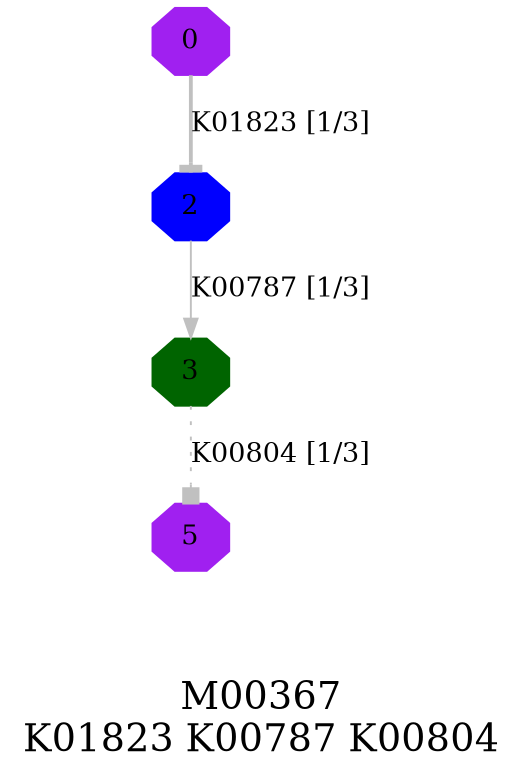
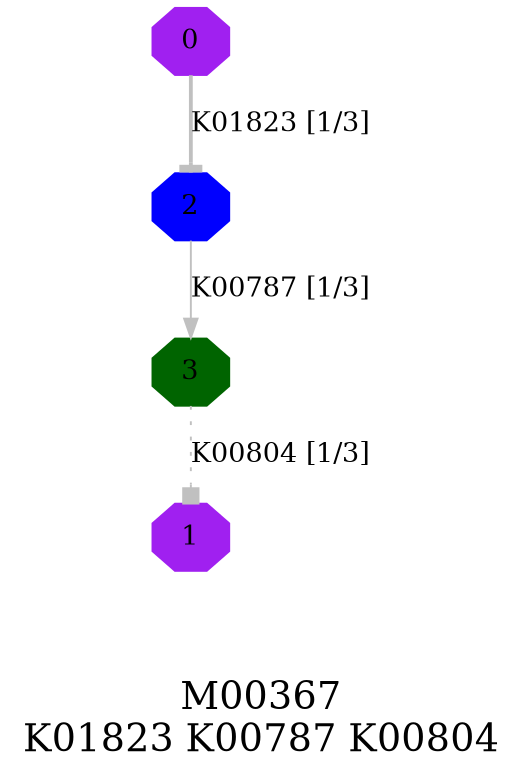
node "5": label "5" -> "1"
